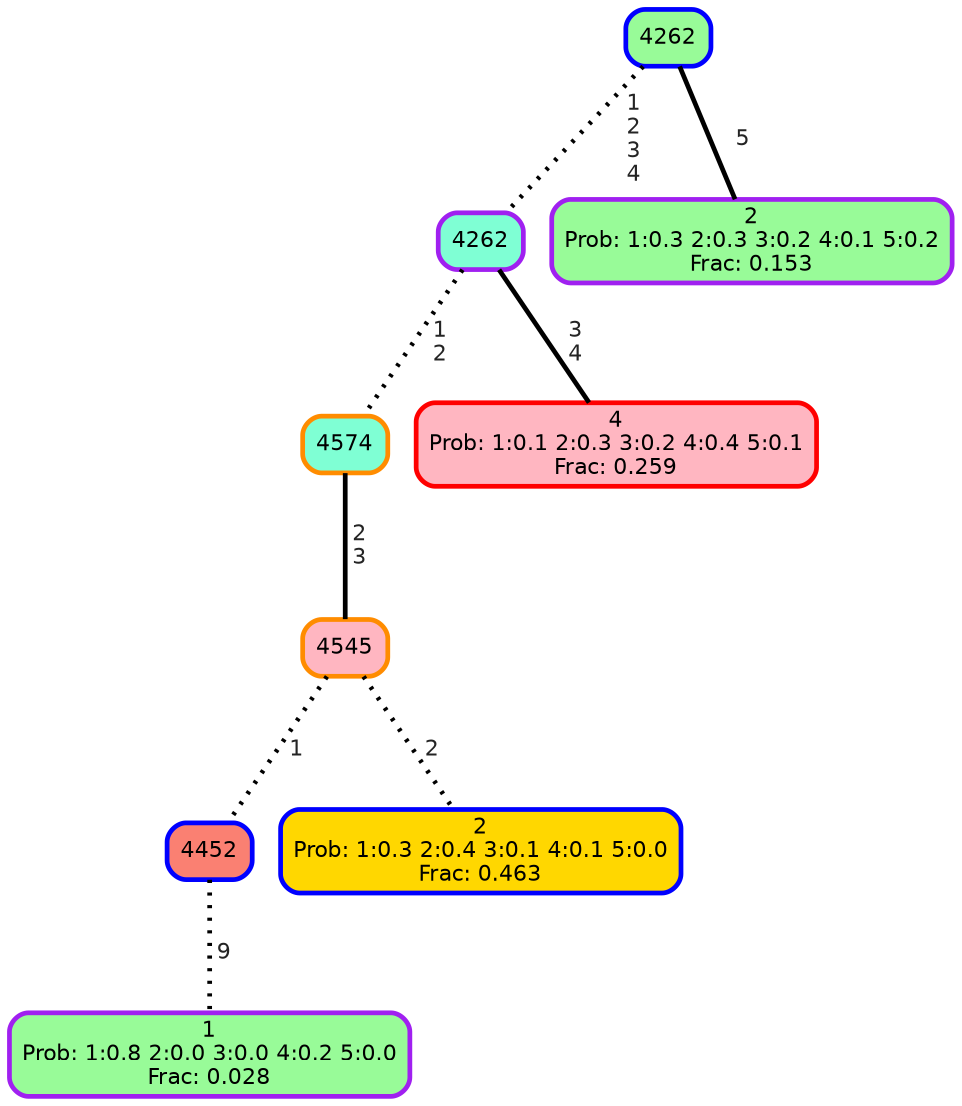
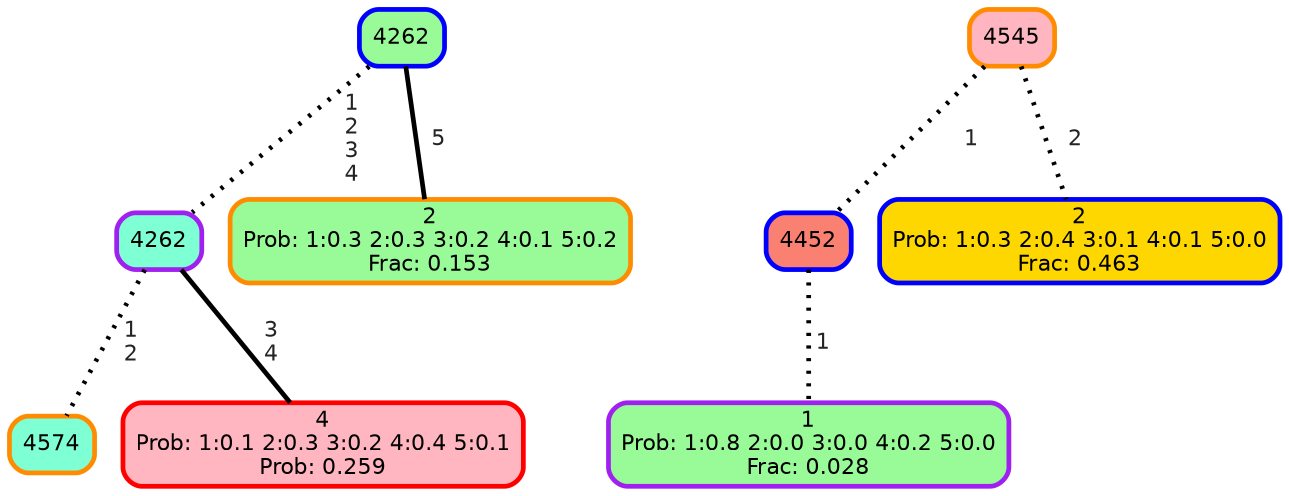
node "2 Prob: 1:0.3 2:0.3 3:0.2 4:0.1 5:0.2 Frac: 0.153": color purple -> darkorange
node "4 Prob: 1:0.1 2:0.3 3:0.2 4:0.4 5:0.1 Frac: 0.259": label "4 Prob: 1:0.1 2:0.3 3:0.2 4:0.4 5:0.1 Frac: 0.259" -> "4 Prob: 1:0.1 2:0.3 3:0.2 4:0.4 5:0.1 Prob: 0.259"
edge "4574" -- "4545": removed, label "2 3"
edge "4452" -- "1 Prob: 1:0.8 2:0.0 3:0.0 4:0.2 5:0.0 Frac: 0.028": label " 9" -> " 1"
